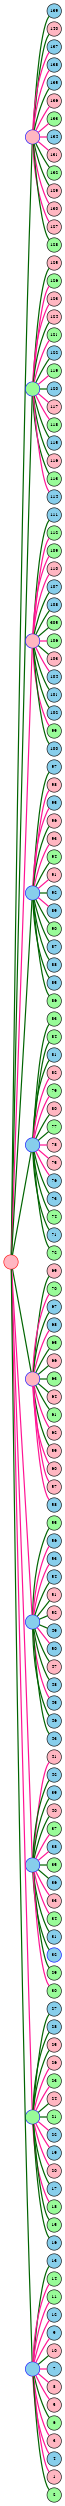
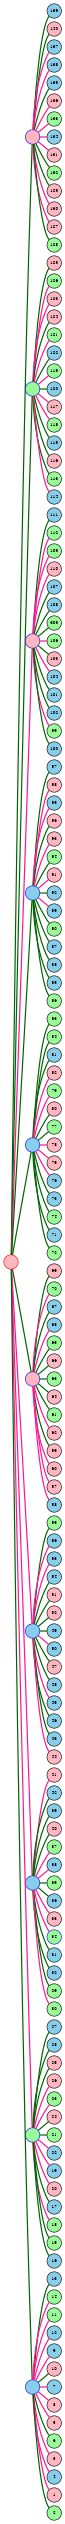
node "44": added
node "34": color black -> blue
node "32": color blue -> black
